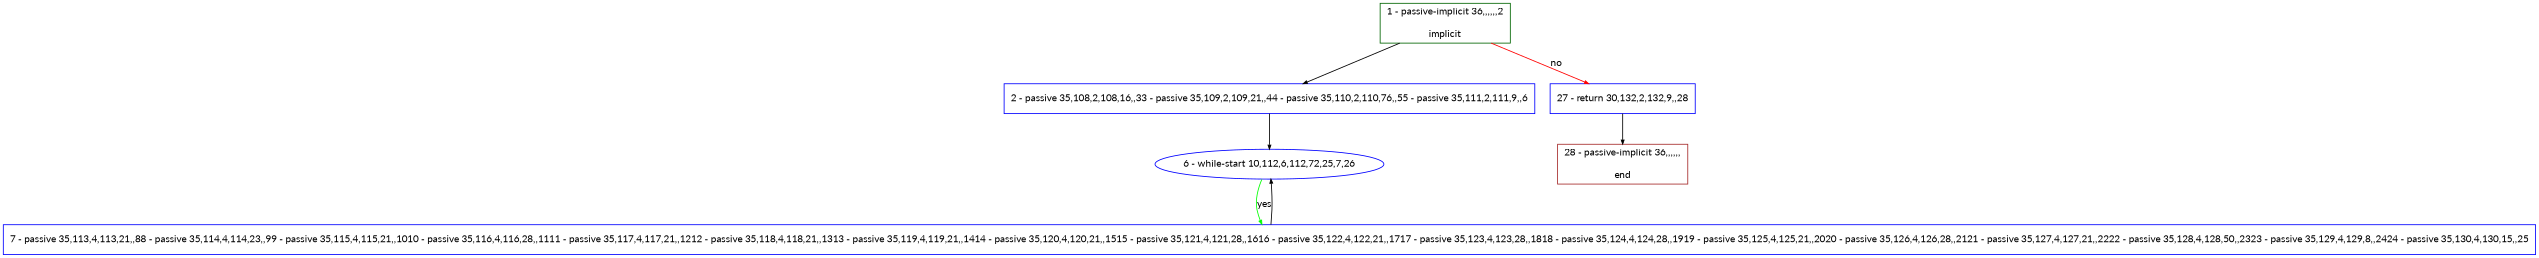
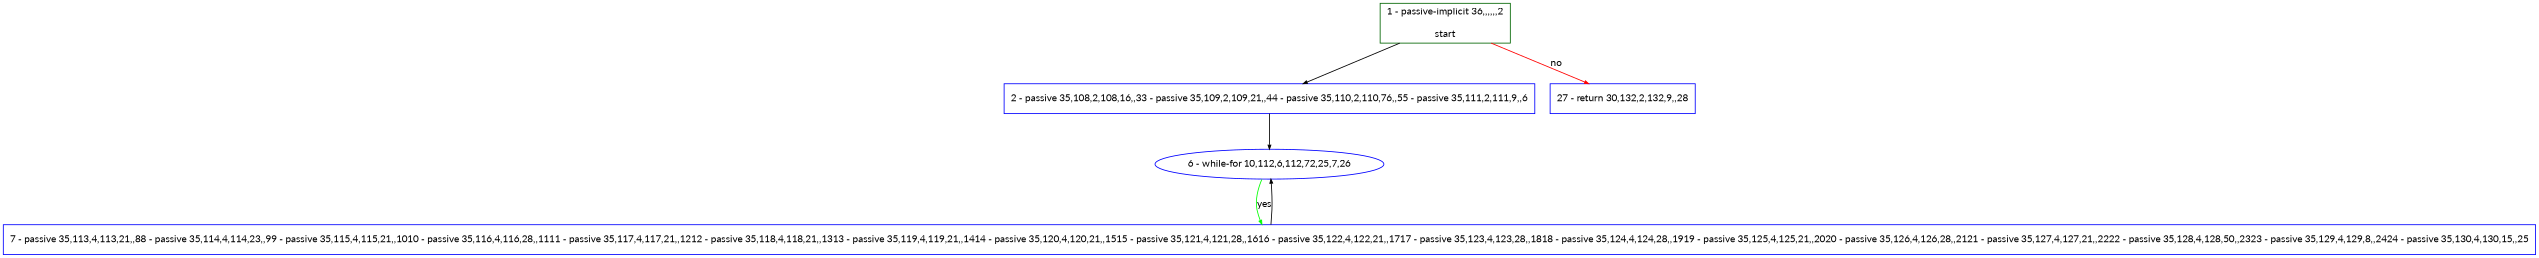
node "1 - passive-implicit 36,,,,,,2 implicit": label "1 - passive-implicit 36,,,,,,2 implicit" -> "1 - passive-implicit 36,,,,,,2 start"
node "6 - while-start 10,112,6,112,72,25,7,26": label "6 - while-start 10,112,6,112,72,25,7,26" -> "6 - while-for 10,112,6,112,72,25,7,26"
node "28 - passive-implicit 36,,,,,, end": removed
